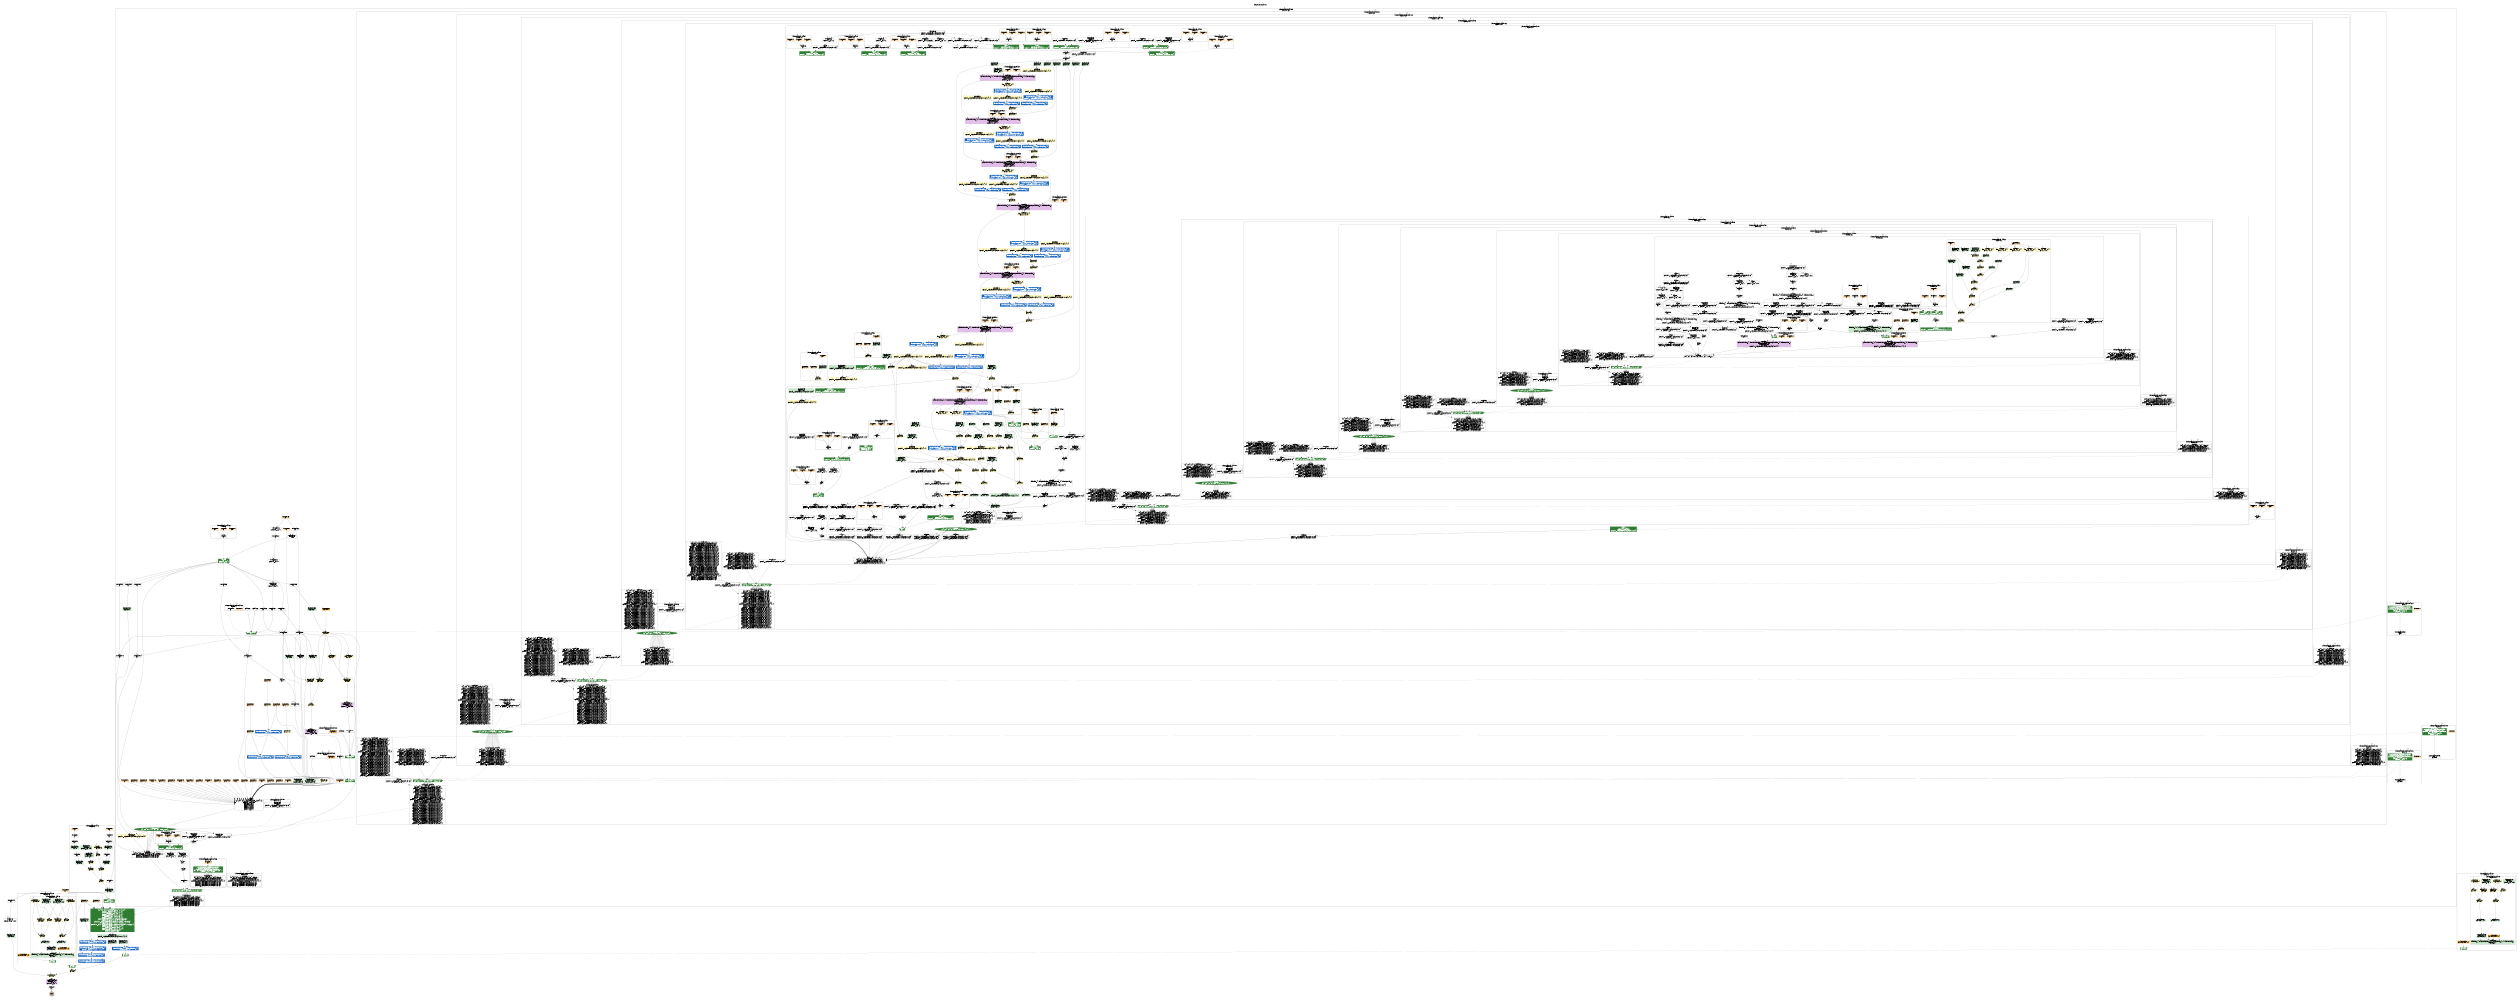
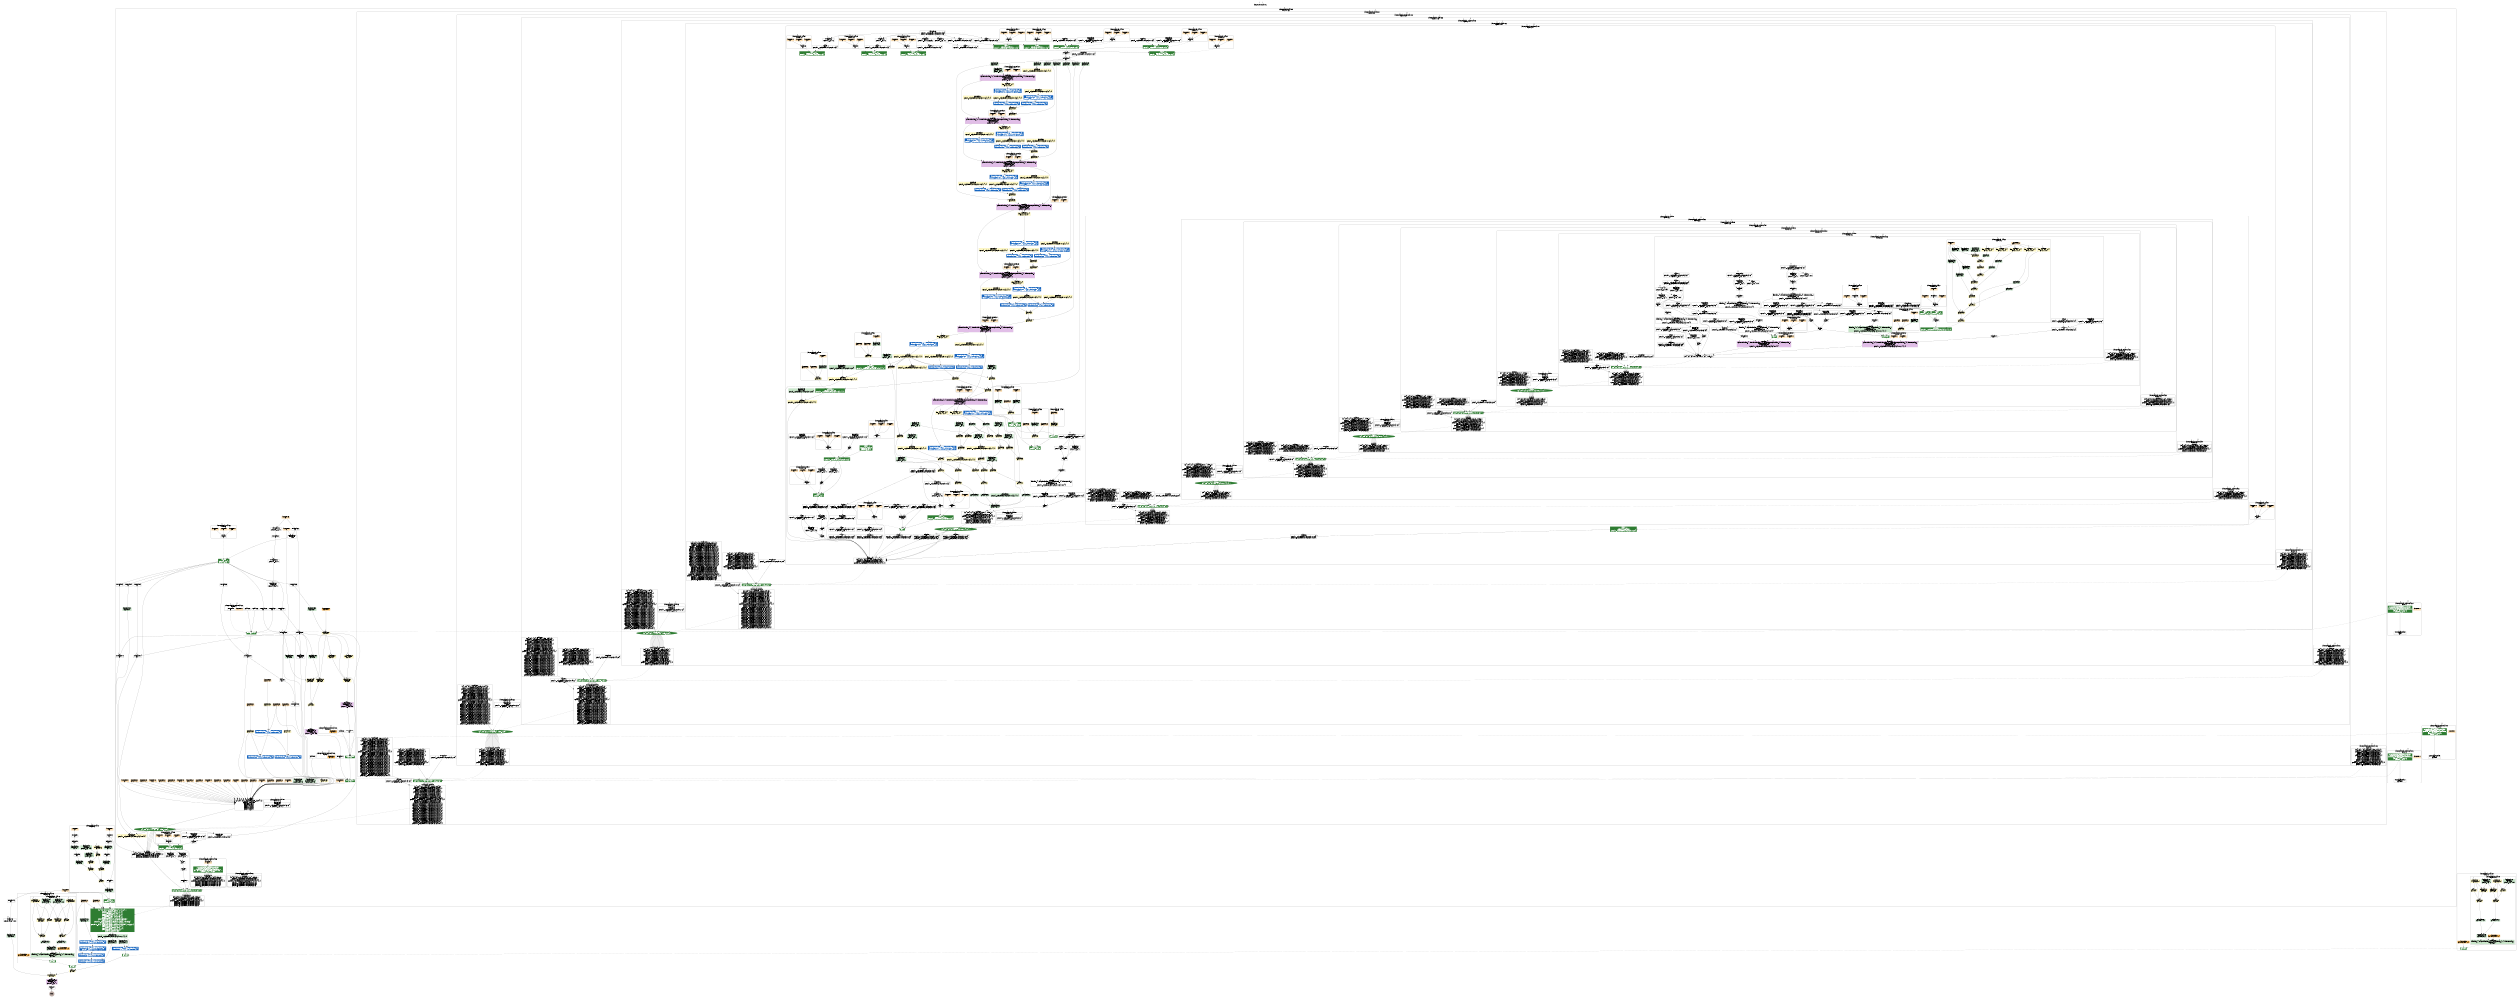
node "tuple.605": text "operand 4" -> "call 4"
